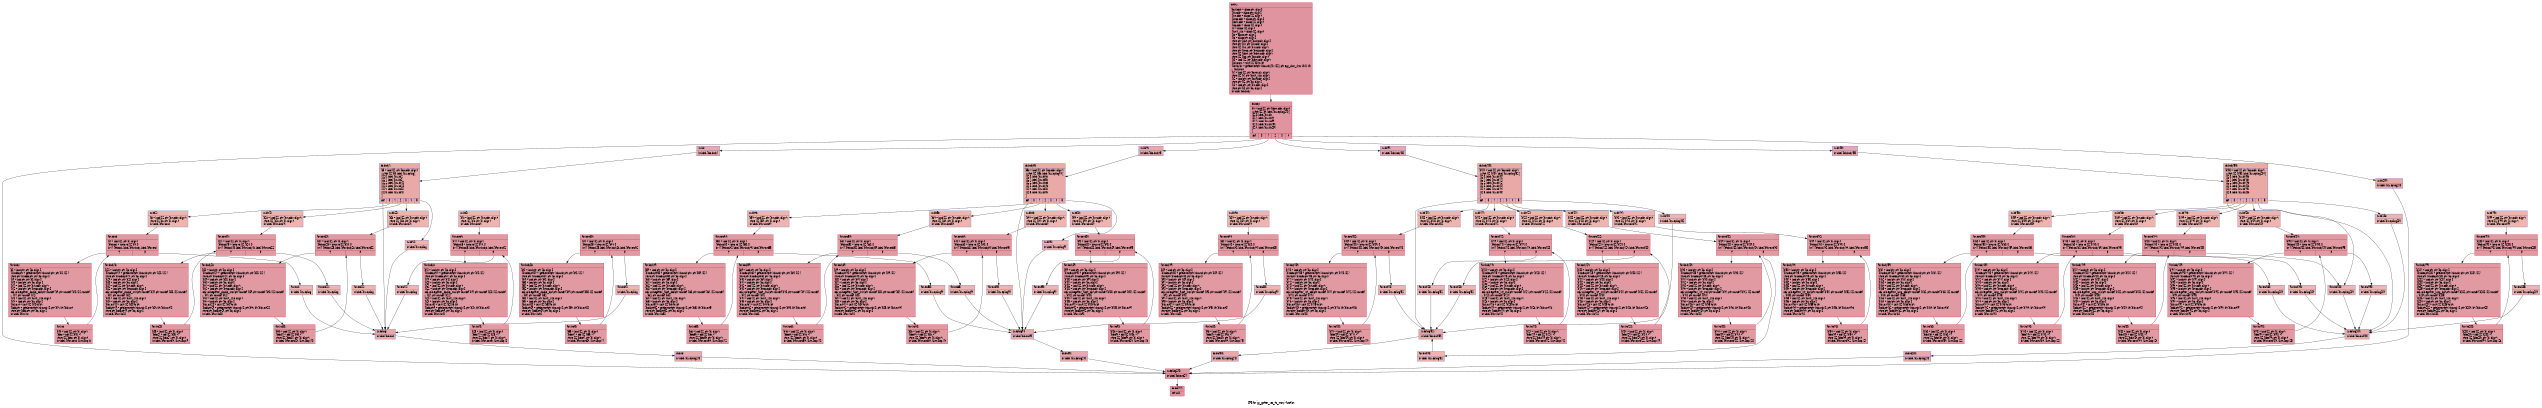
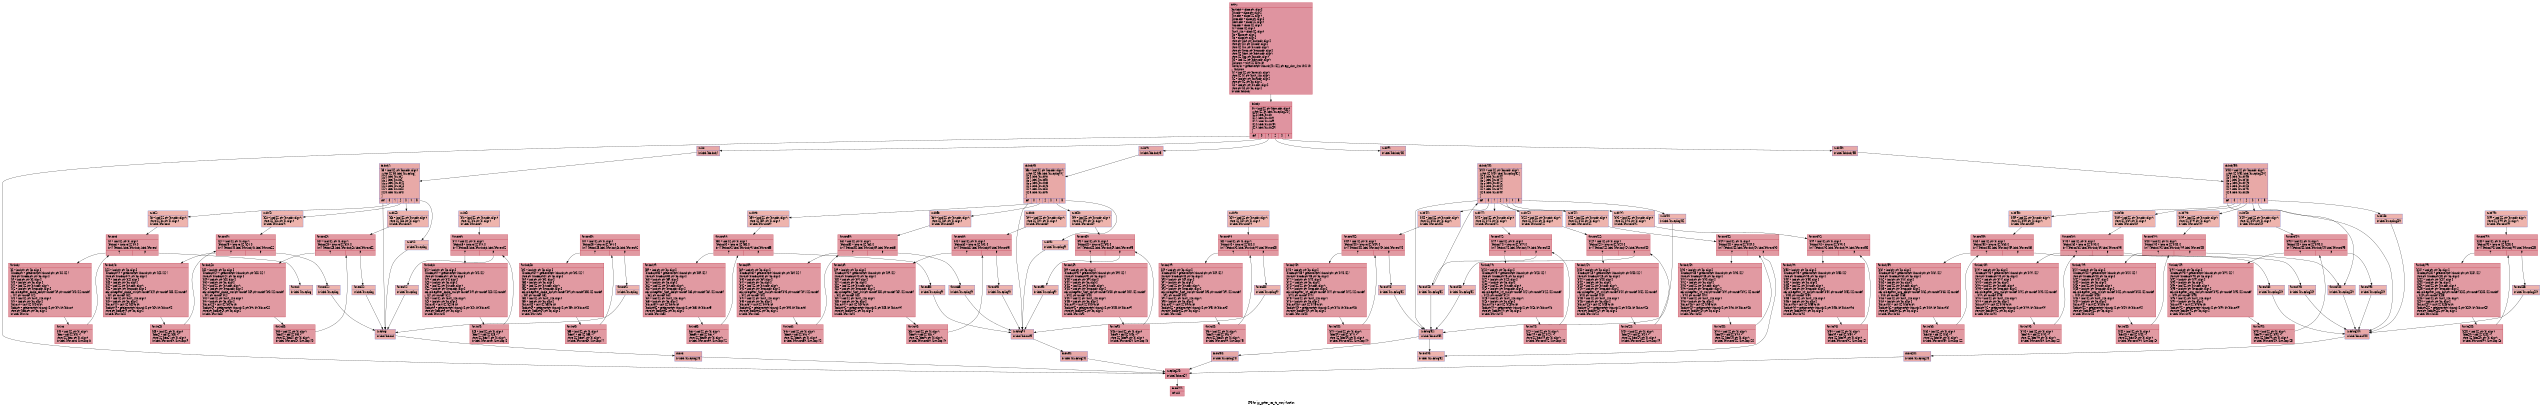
edge "sw.bb99:" -> "do.body100:": now "for.end120:" -> "do.body100:"
node "sw.bb209:": removed
edge "do.body45:" -> "sw.bb66:": removed
edge "for.end:" -> "sw.epilog:": removed
edge "for.end140:" -> "sw.epilog152:": reversed
